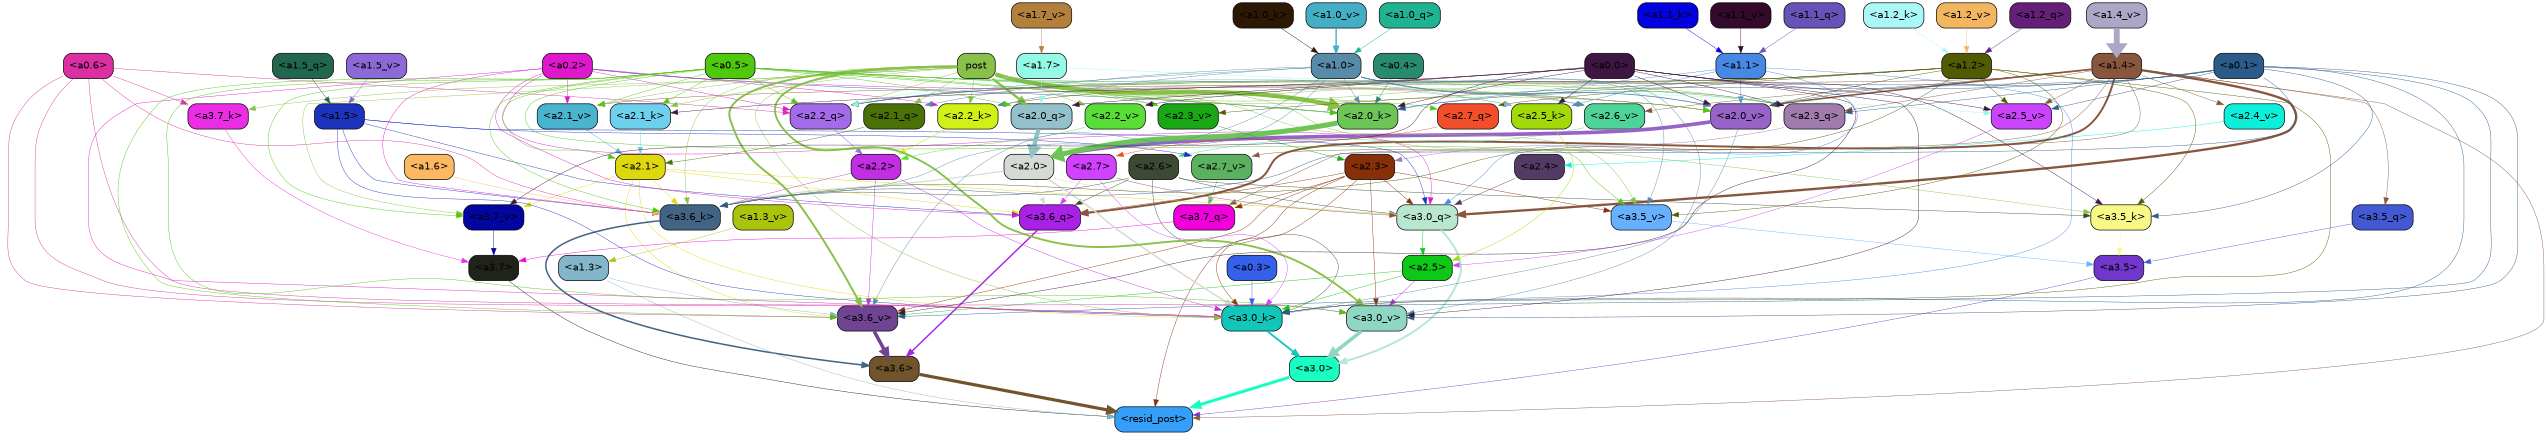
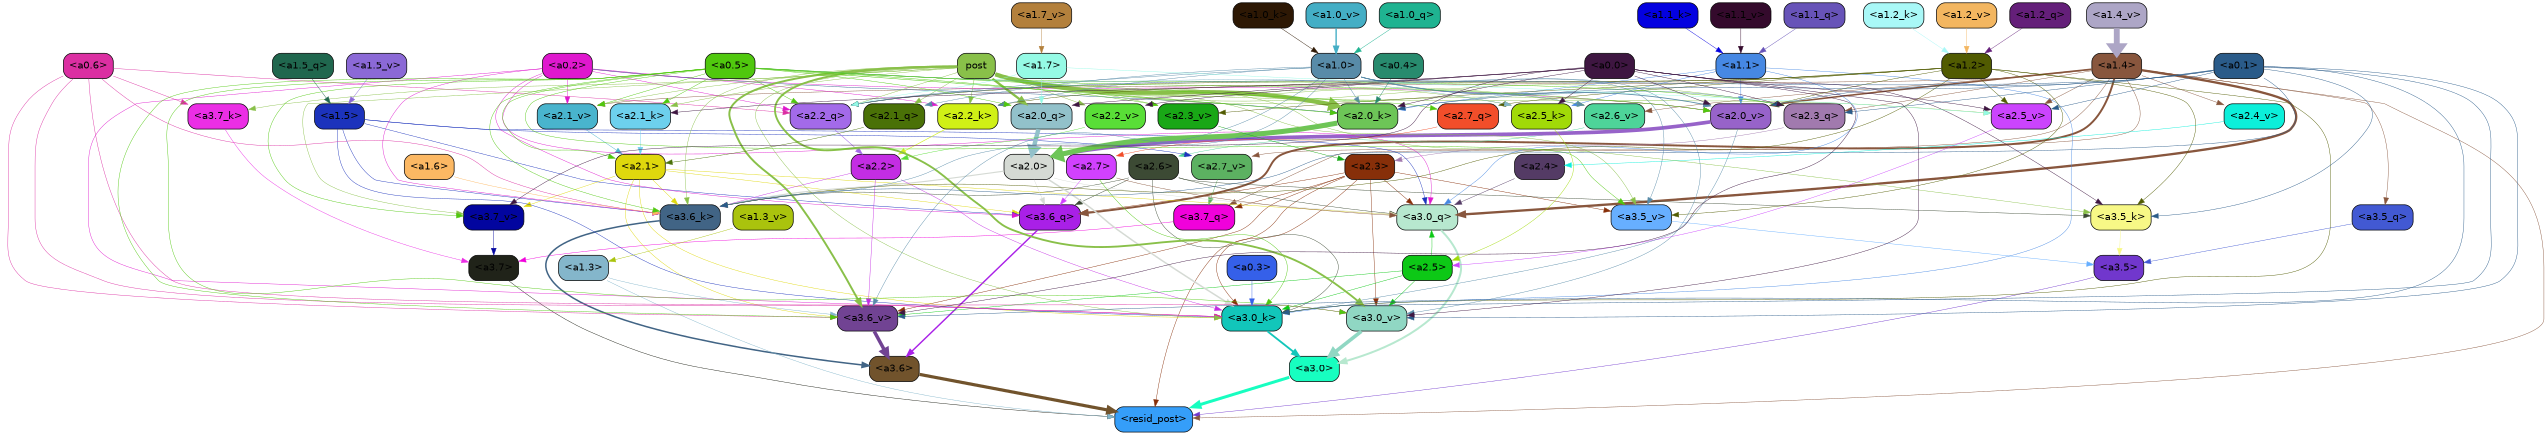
edge "post" -> "<a2.5_v>": added
edge "<a2.7>" -> "<a3.0_k>": color #d141fe -> #50c80e
edge "<a3.0_q>" -> "<a2.5>": reversed
edge "<a2.5>" -> "<a3.0_v>": color #c32de3 -> #0dc816
